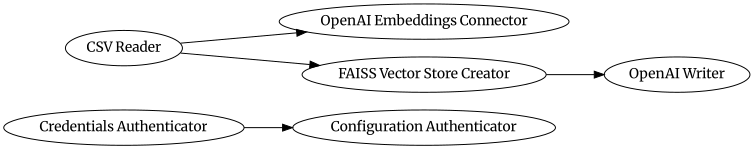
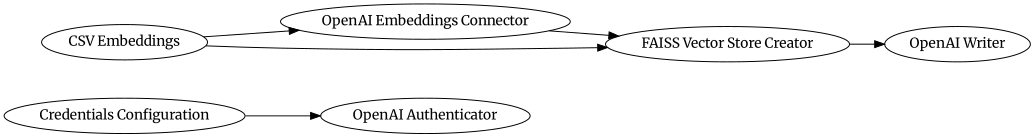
edge "OpenAI Embeddings Connector" -> "FAISS Vector Store Creator": added
node "CSV Reader": label "CSV Reader" -> "CSV Embeddings"
node "Credentials Authenticator": label "Credentials Authenticator" -> "Credentials Configuration"
node "Configuration Authenticator": label "Configuration Authenticator" -> "OpenAI Authenticator"
